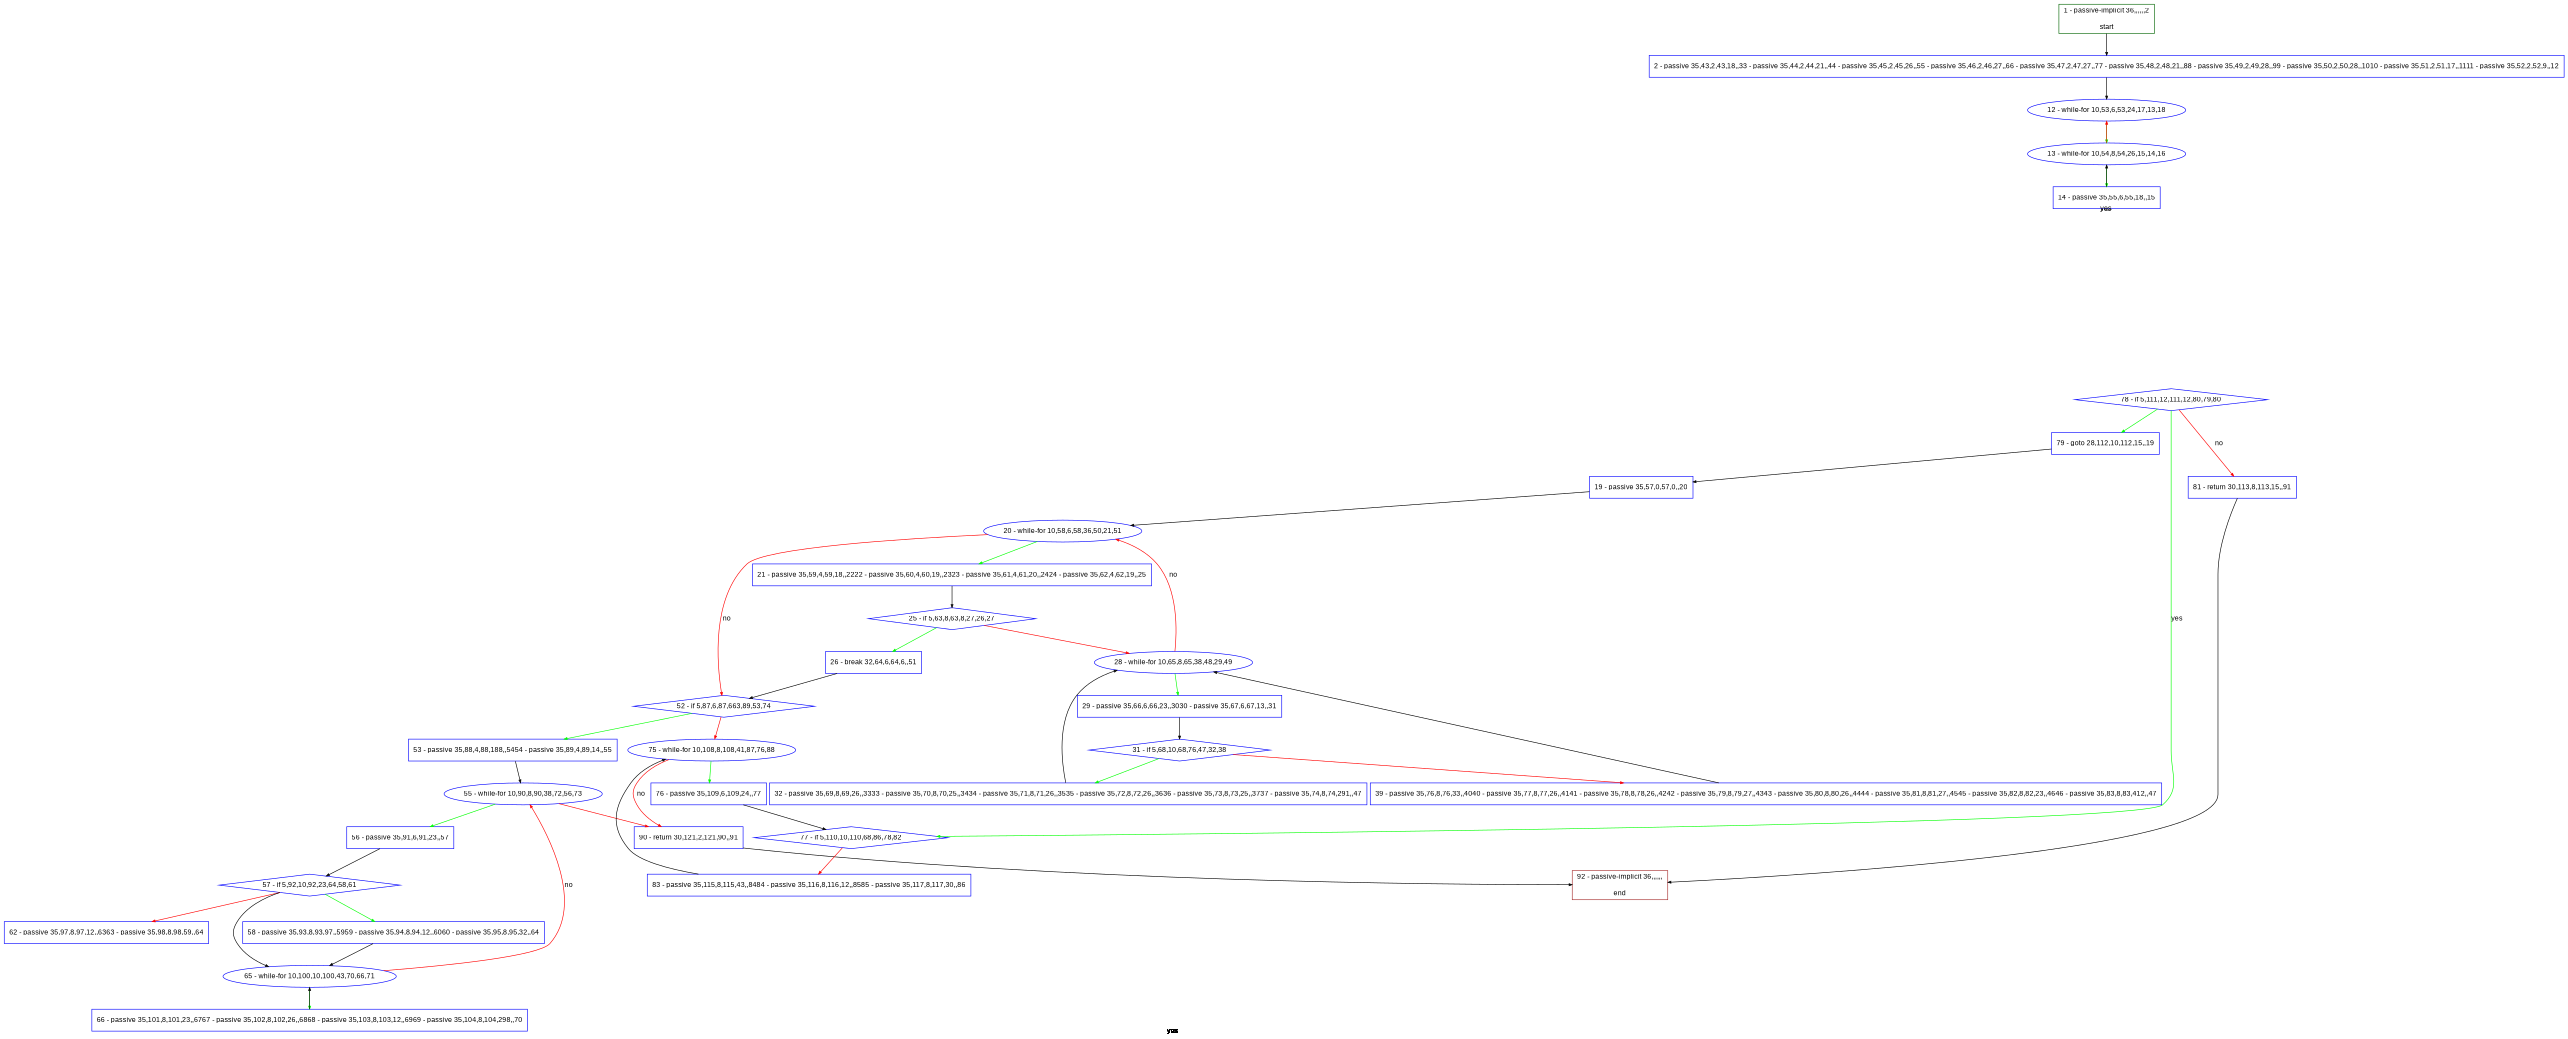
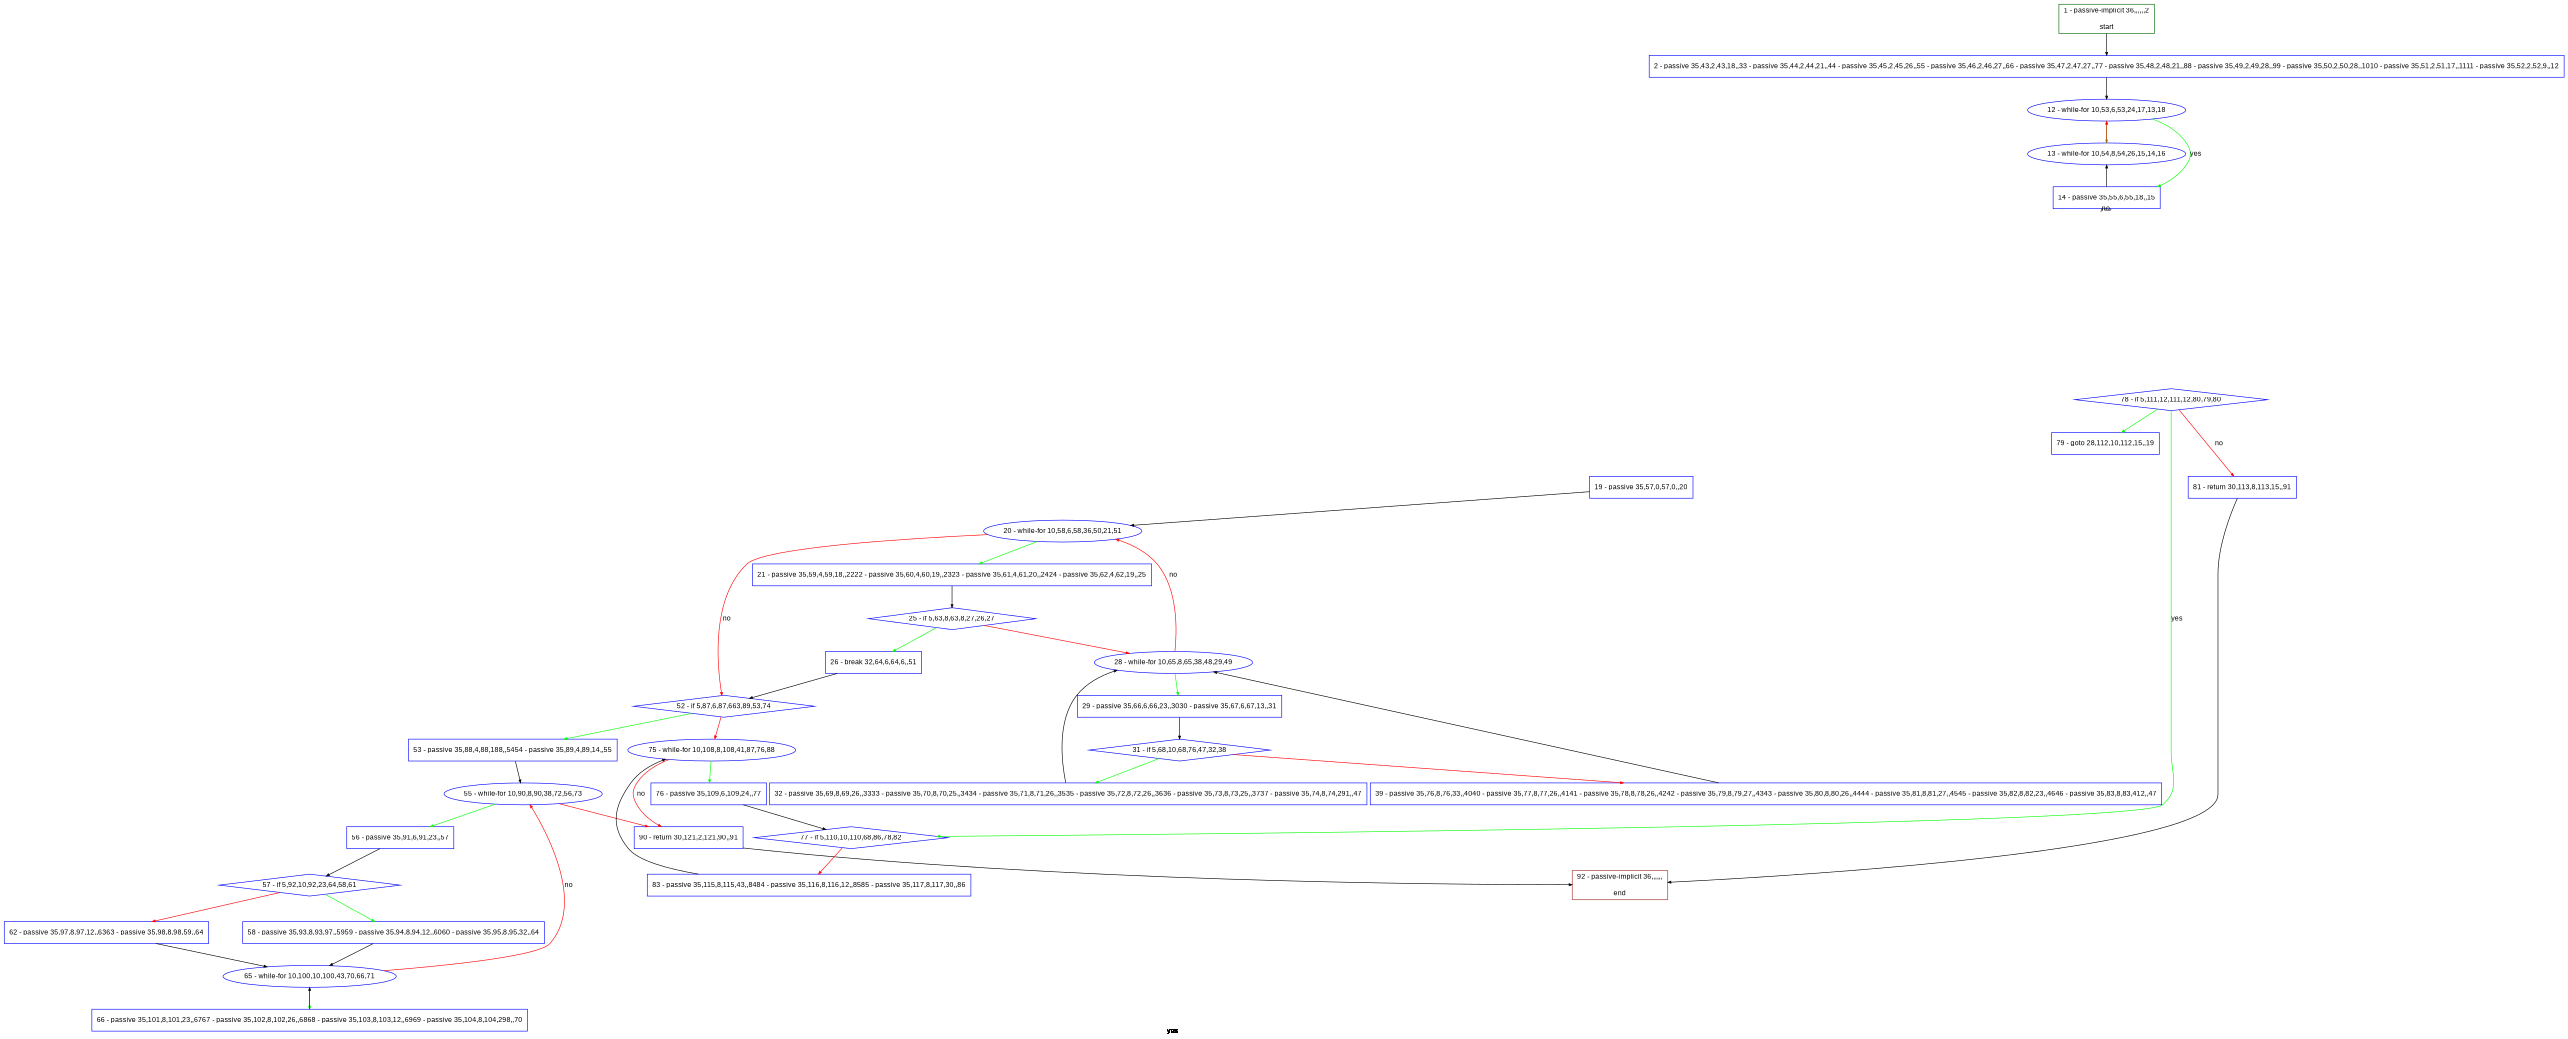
edge "13 - while-for 10,54,8,54,26,15,14,16" -> "14 - passive 35,55,6,55,18,,15": now "12 - while-for 10,53,6,53,24,17,13,18" -> "14 - passive 35,55,6,55,18,,15"
edge "79 - goto 28,112,10,112,15,,19" -> "19 - passive 35,57,0,57,0,,20": removed
edge "57 - if 5,92,10,92,23,64,58,61" -> "65 - while-for 10,100,10,100,43,70,66,71": now "62 - passive 35,97,8,97,12,,6363 - passive 35,98,8,98,59,,64" -> "65 - while-for 10,100,10,100,43,70,66,71"
